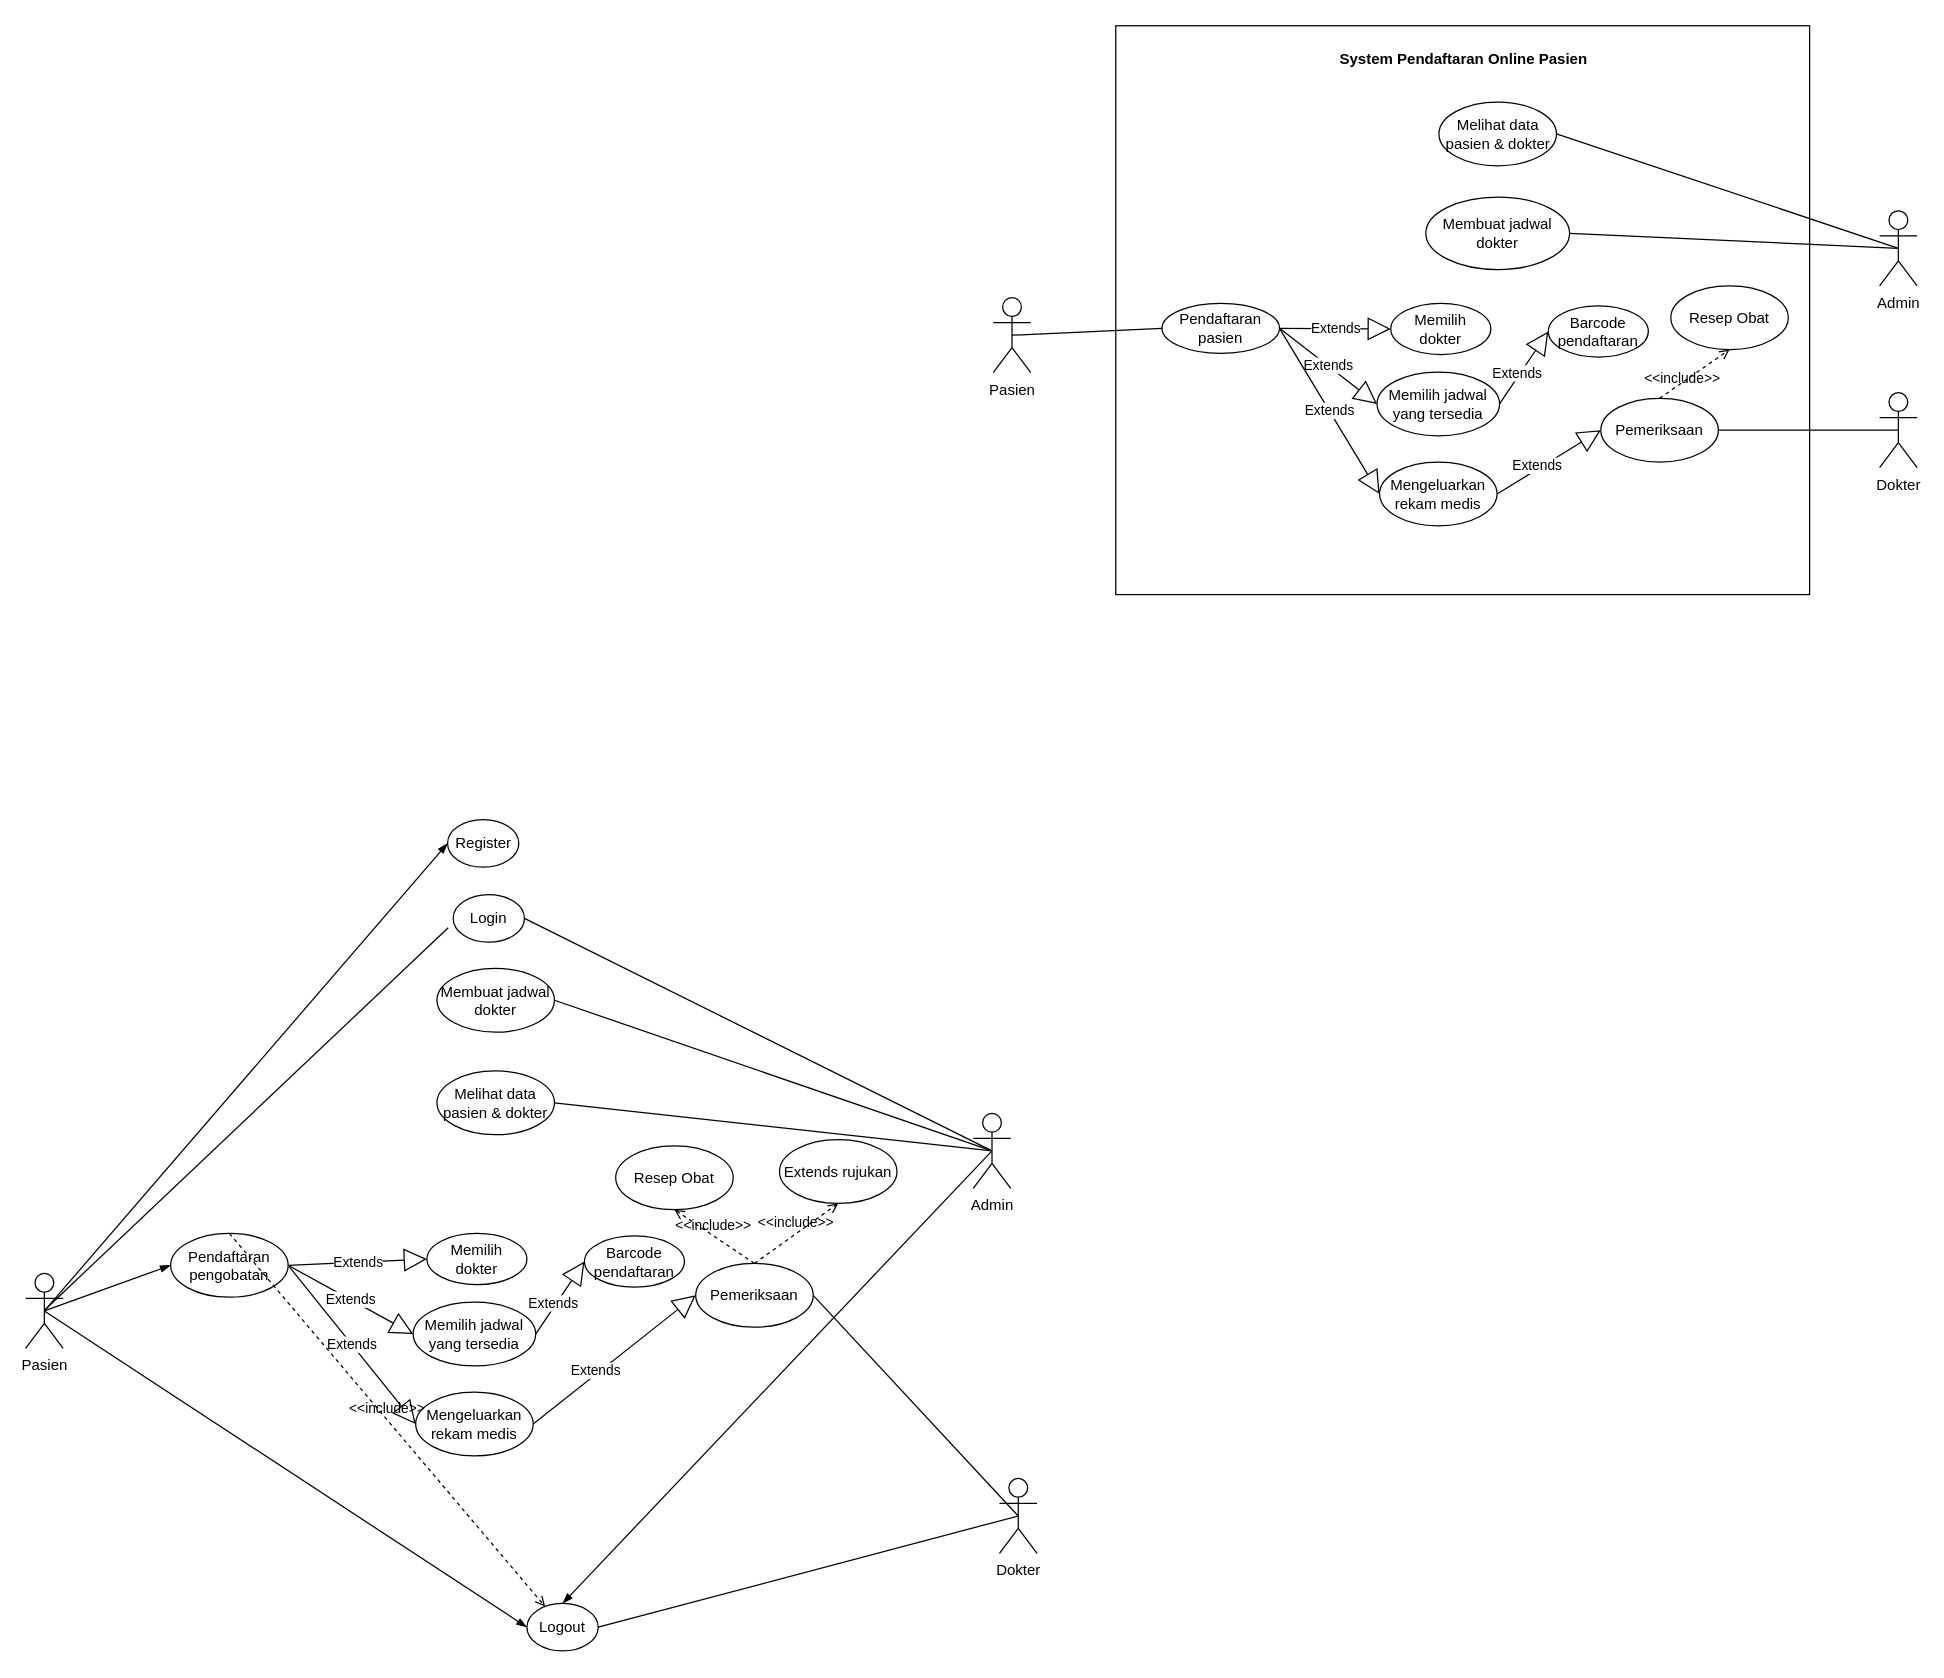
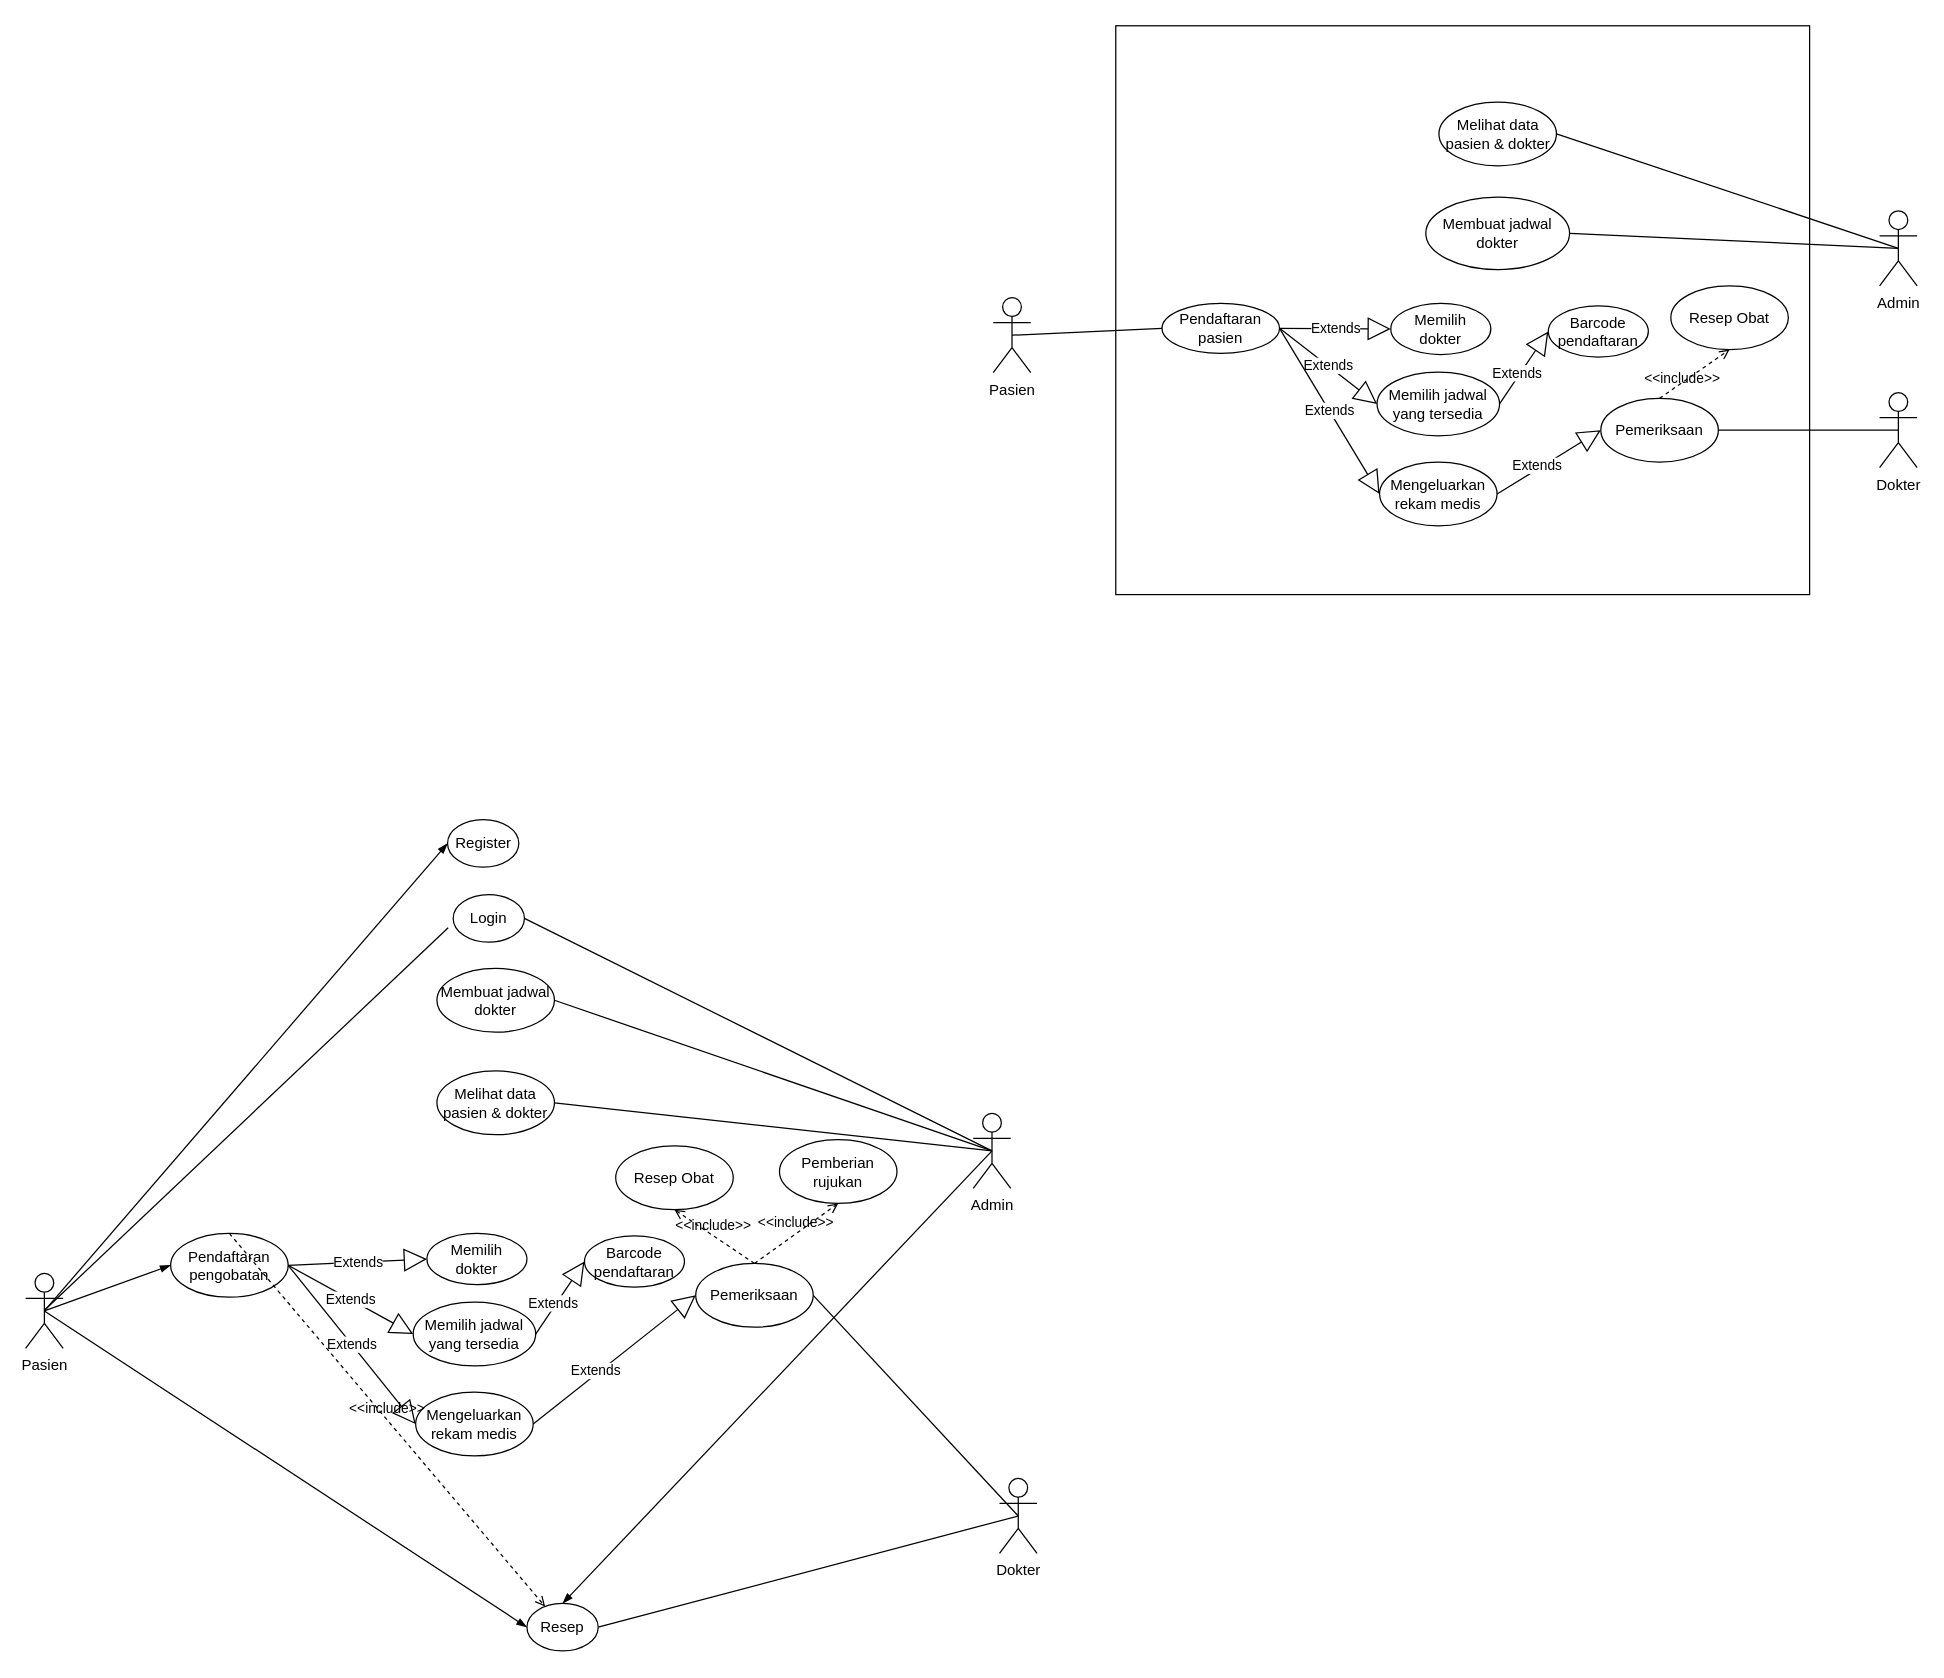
node "System Pendaftaran Online Pasien": removed
node "Extends rujukan": label "Extends rujukan" -> "Pemberian rujukan"
node "Logout": label "Logout" -> "Resep"
